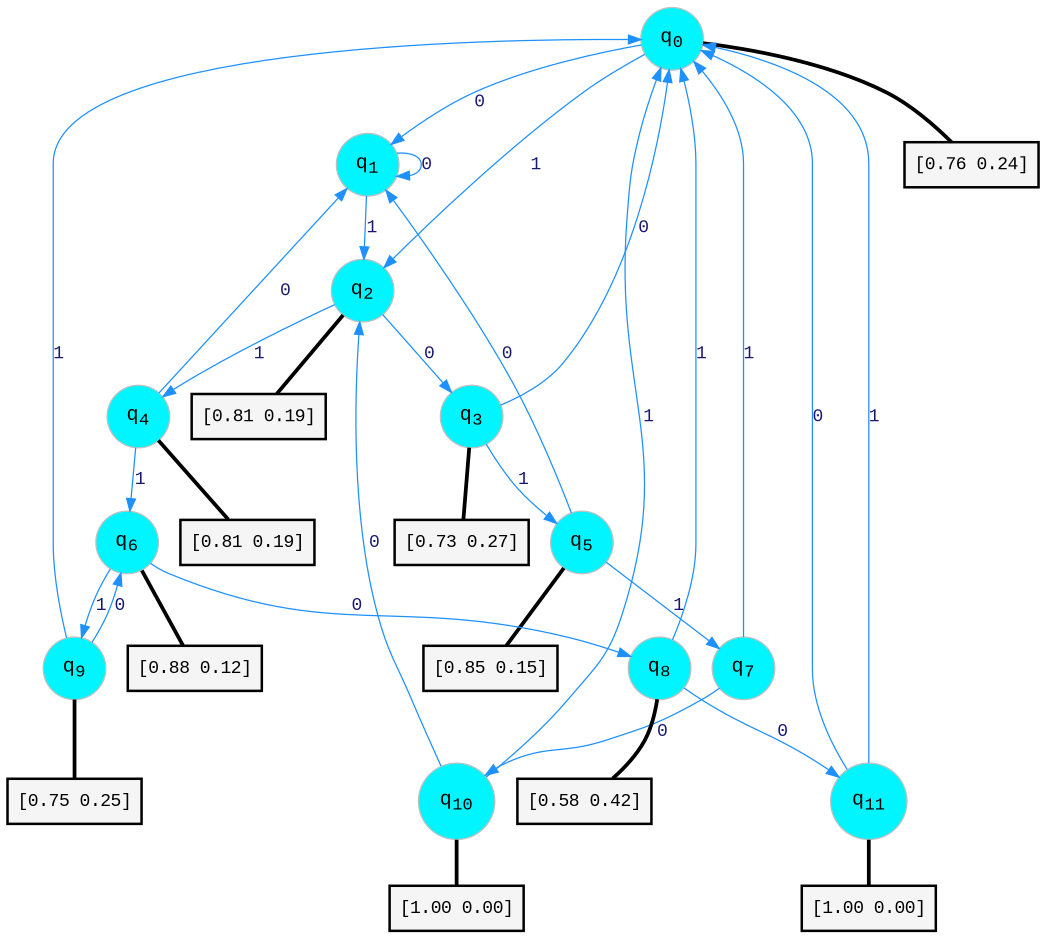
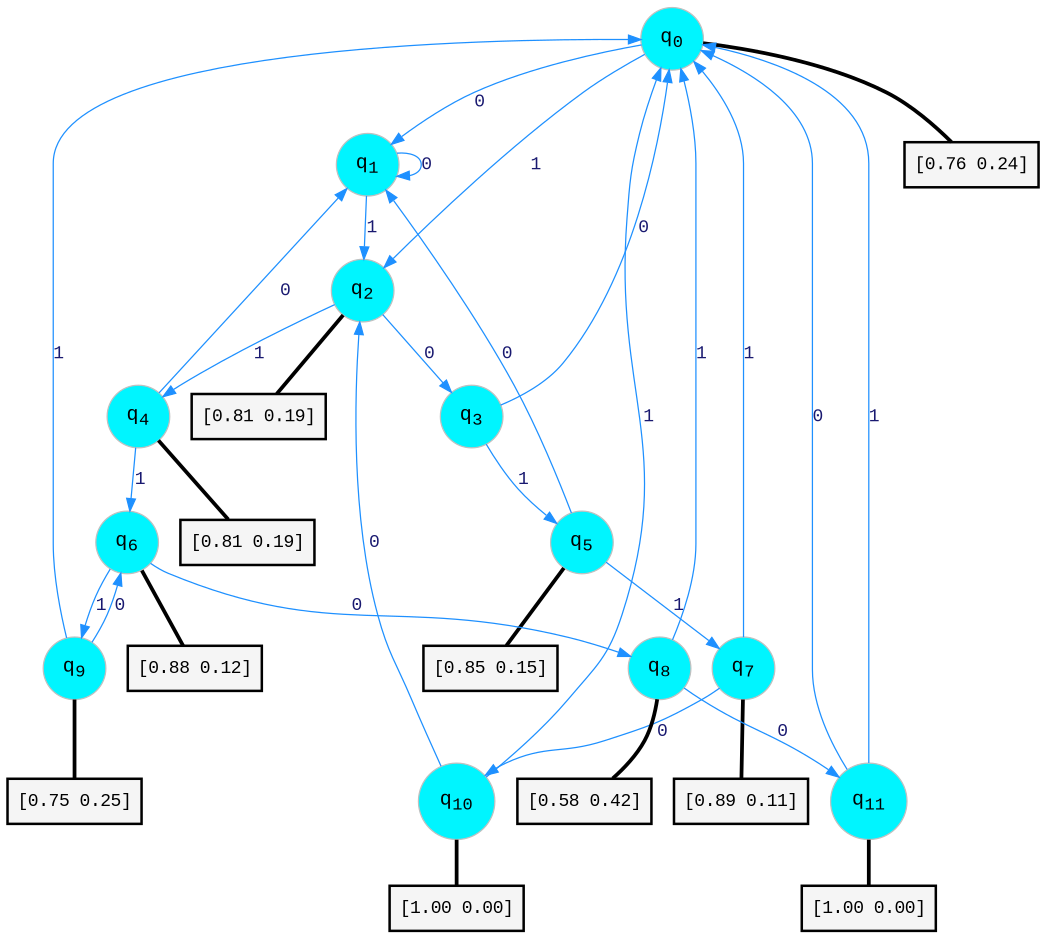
node "[0.73 0.27]": removed
node "[0.89 0.11]": added
